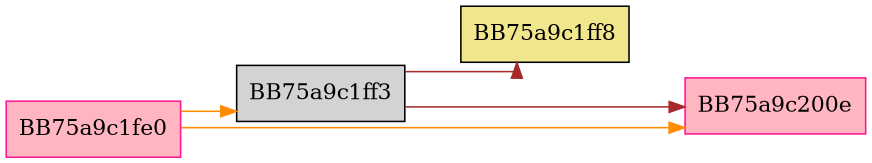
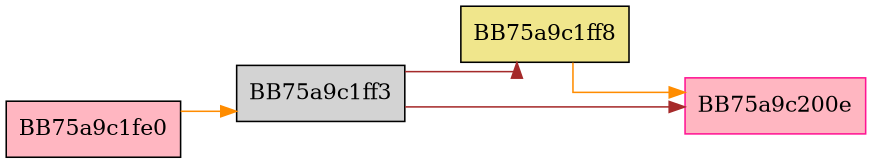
edge "BB75a9c1fe0" -> "BB75a9c200e": now "BB75a9c1ff8" -> "BB75a9c200e"
node "BB75a9c1fe0": color deeppink -> black
